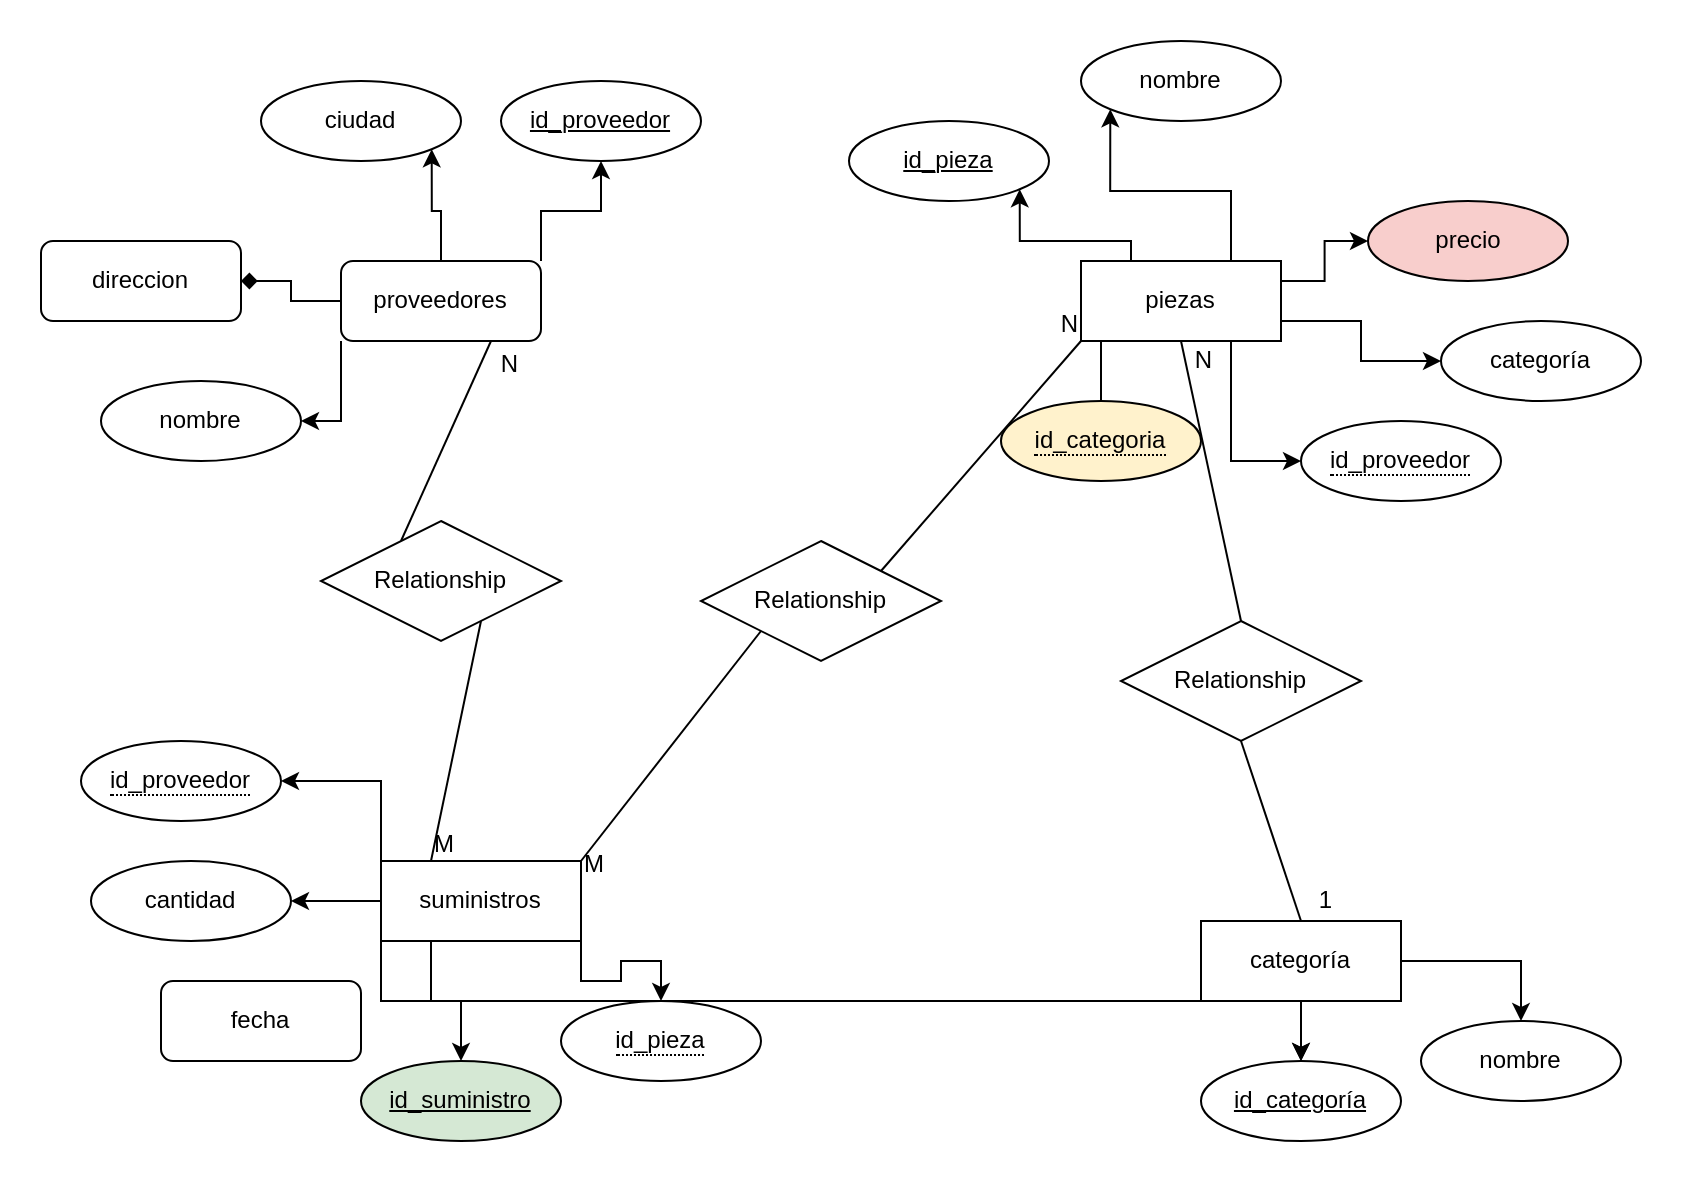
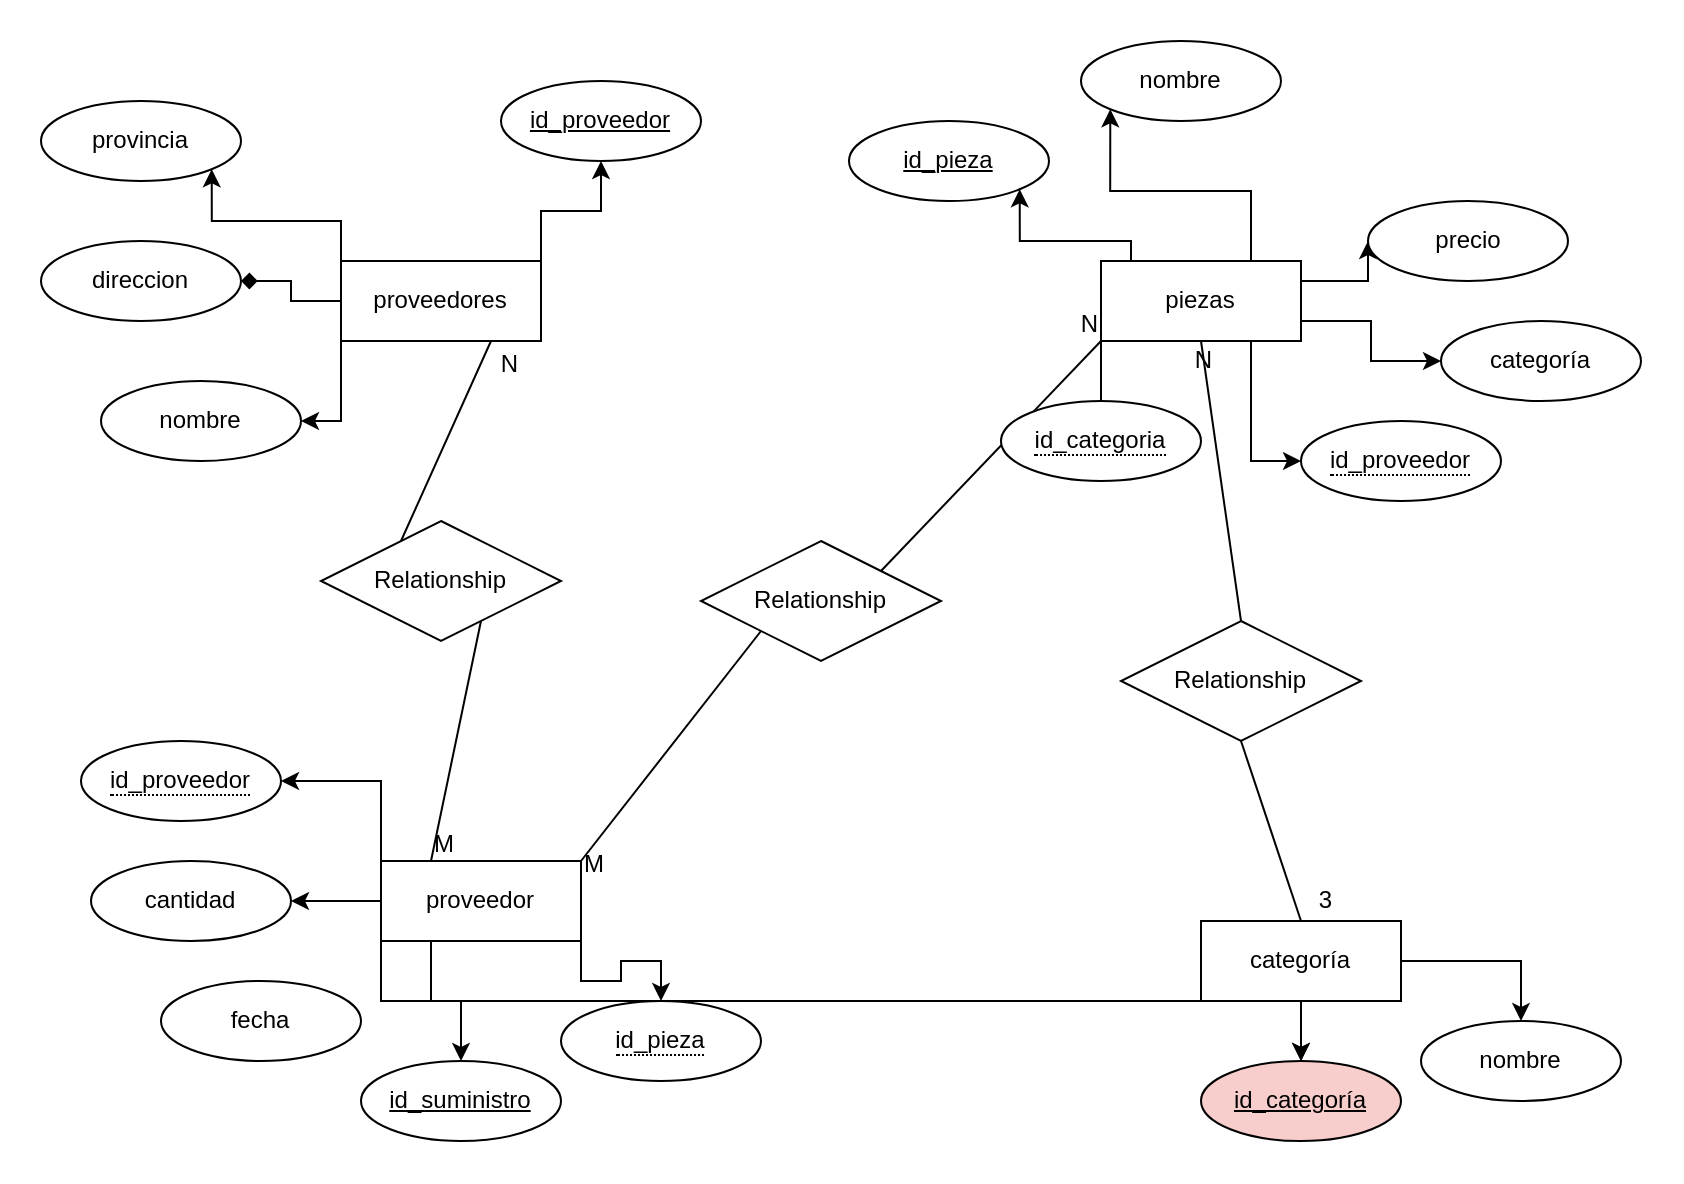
node "ciudad": removed
node "provincia": added
edge "proveedores" -> "ciudad": removed
edge "proveedores" -> "provincia": added
node "precio": fillcolor #f8cecc -> #ffffff
node "direccion": shape rounded rectangle -> ellipse
node "proveedores": shape rounded rectangle -> rectangle
node "piezas": moved (1181, 301) -> (1201, 301)
node "id_categoria": fillcolor #fff2cc -> #ffffff
node "1": label "1" -> "3"
node "suministros": label "suministros" -> "proveedor"
node "fecha": shape rounded rectangle -> ellipse
node "id_suministro": fillcolor #d5e8d4 -> #ffffff
node "id_categoría": fillcolor #ffffff -> #f8cecc
